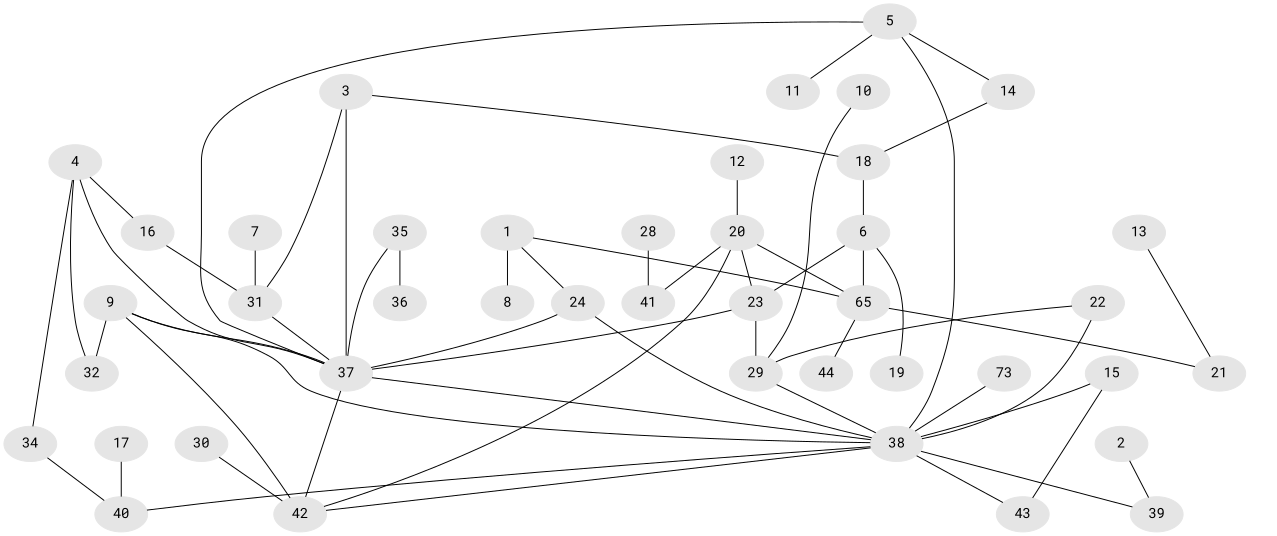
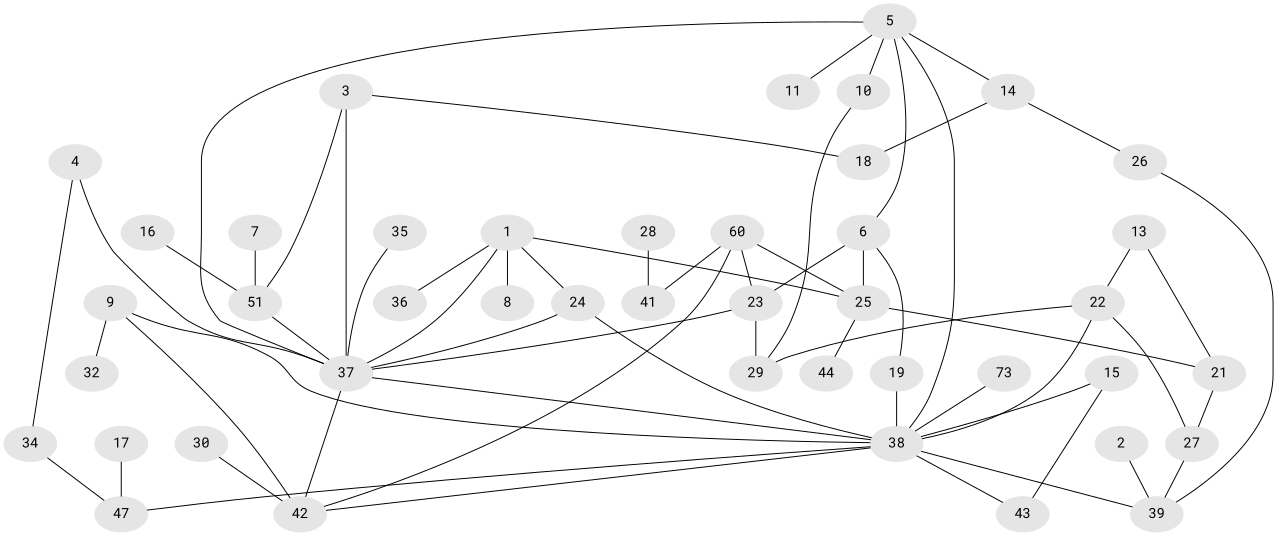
edge "5" -- "10": added
node "12": removed
node "26": added
edge "4" -- "16": removed
edge "18" -- "6": now "5" -- "6"
node "20": label "20" -> "60"
edge "35" -- "36": now "1" -- "36"
edge "13" -- "22": added
edge "4" -- "32": removed
node "31": label "31" -> "51"
node "65": label "65" -> "25"
edge "9" -- "37": now "1" -- "37"
edge "29" -- "38": now "19" -- "38"
node "27": added
node "40": label "40" -> "47"
